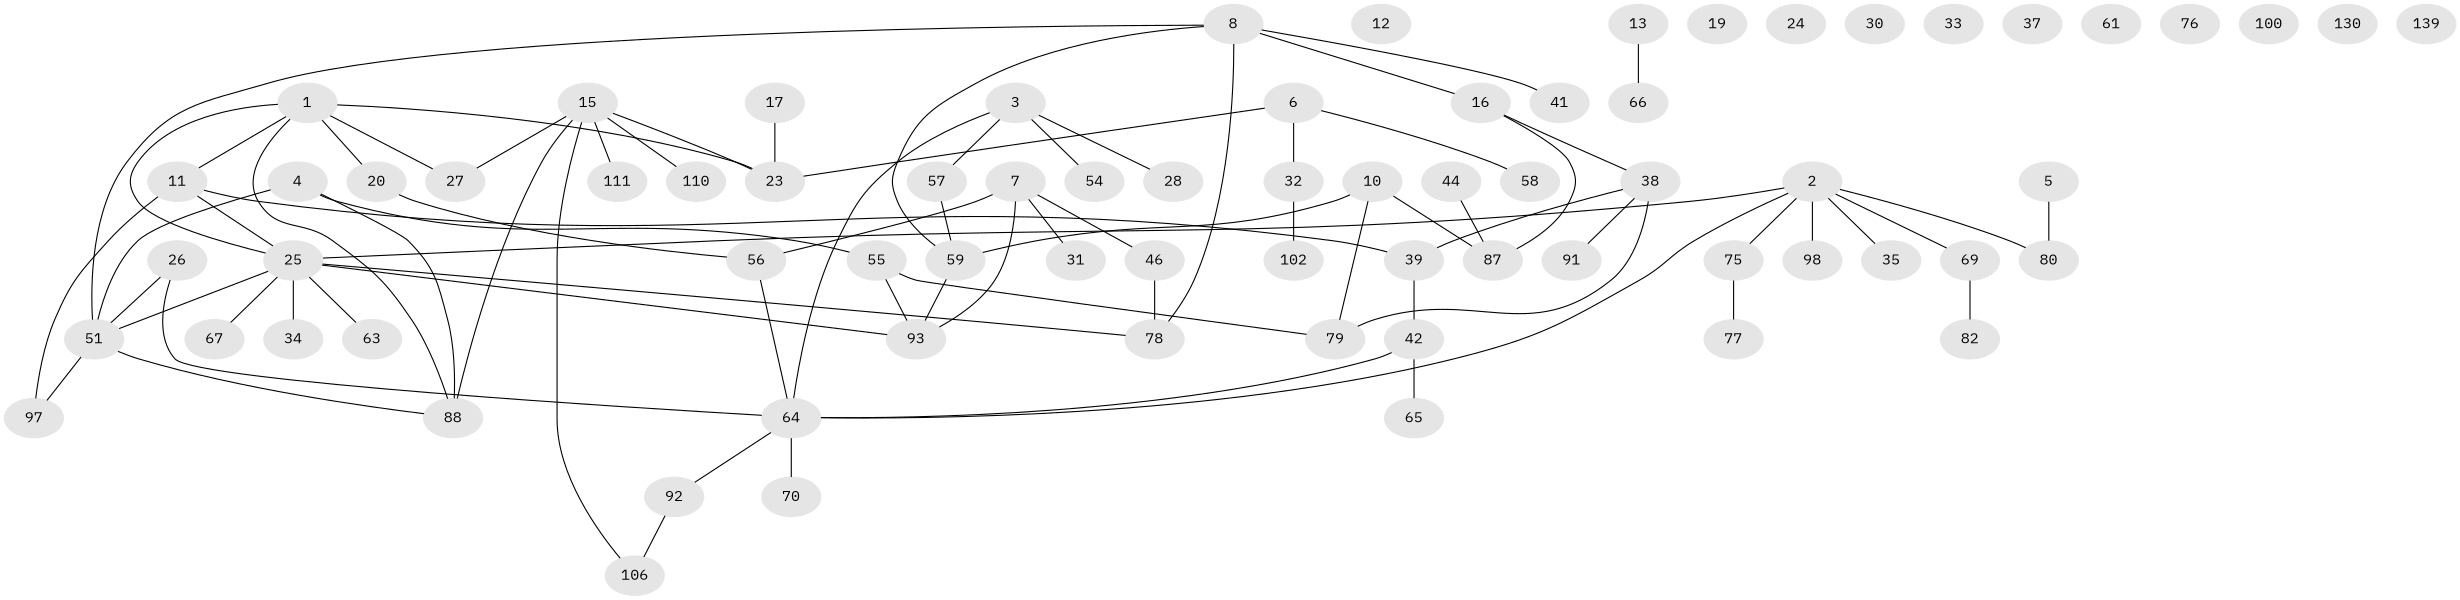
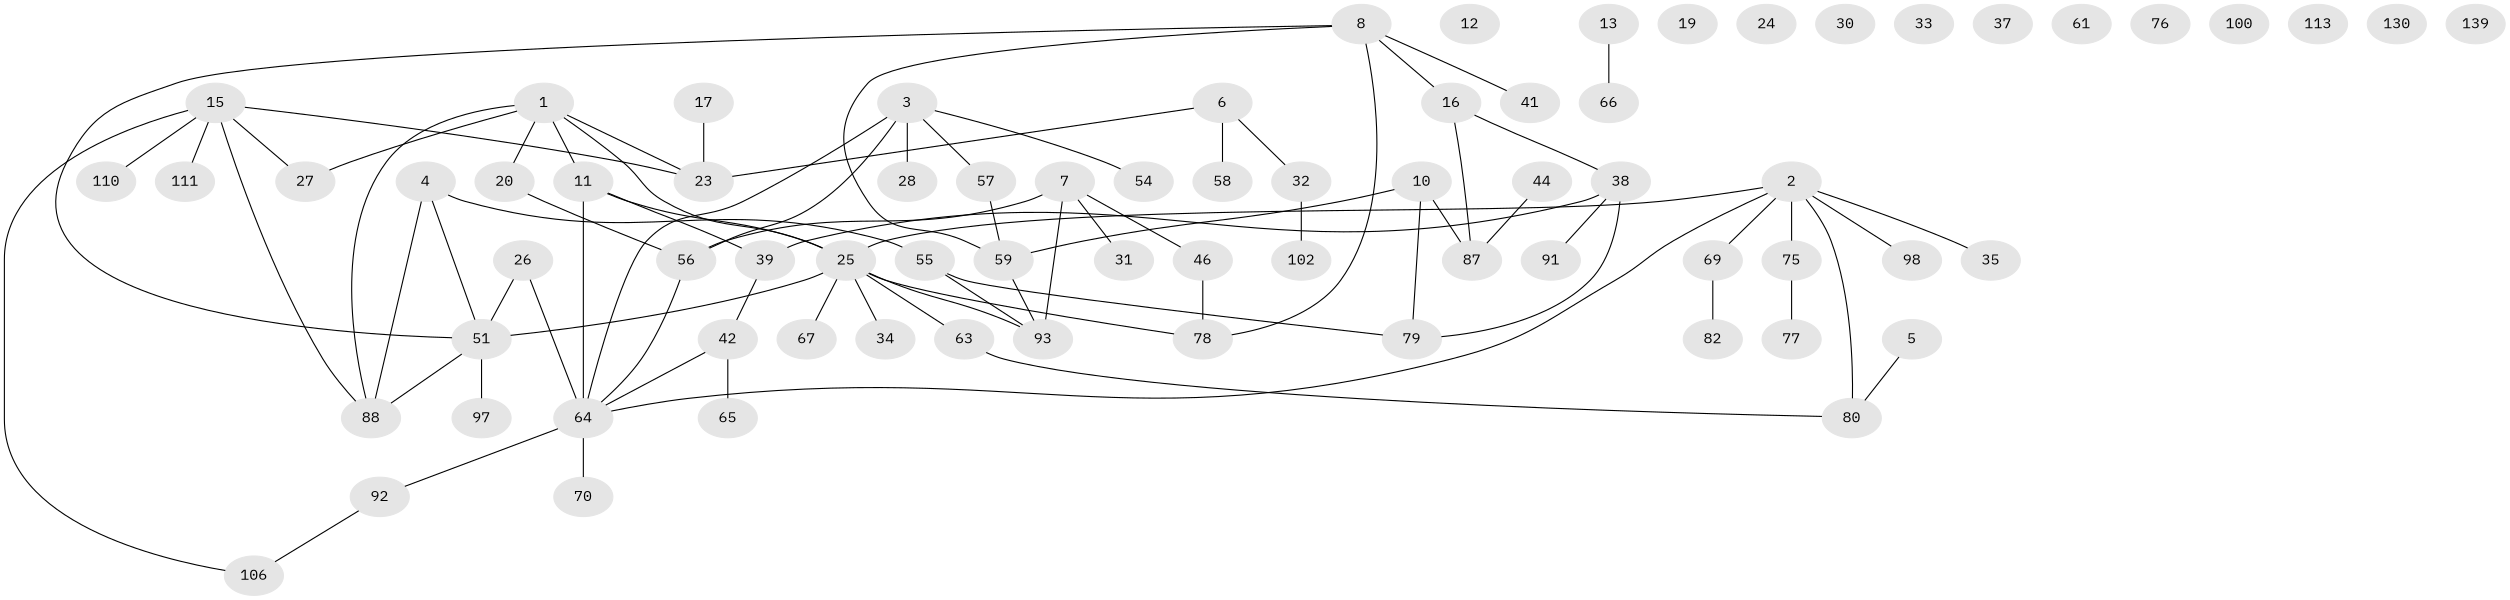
node "113": added
edge "3" -- "56": added
edge "11" -- "97": now "11" -- "64"
edge "63" -- "80": added
